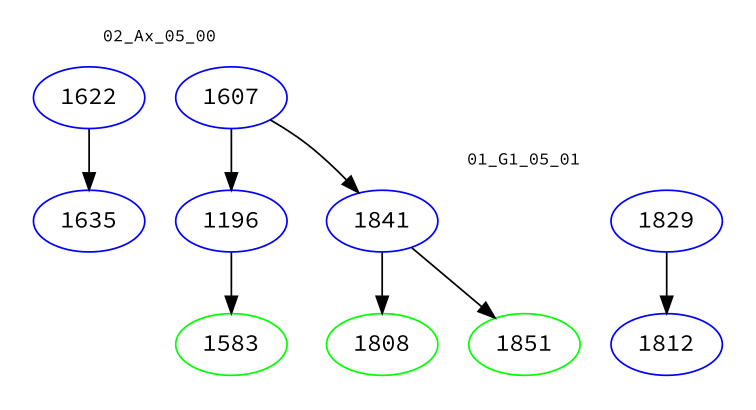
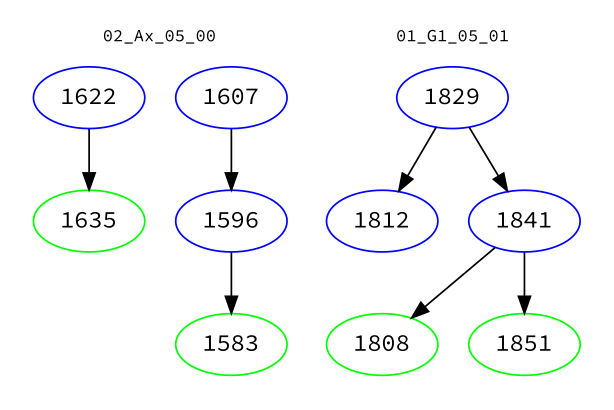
edge "1607" -> "1841": now "1829" -> "1841"
node "1635": color blue -> green
node "1196": label "1196" -> "1596"
